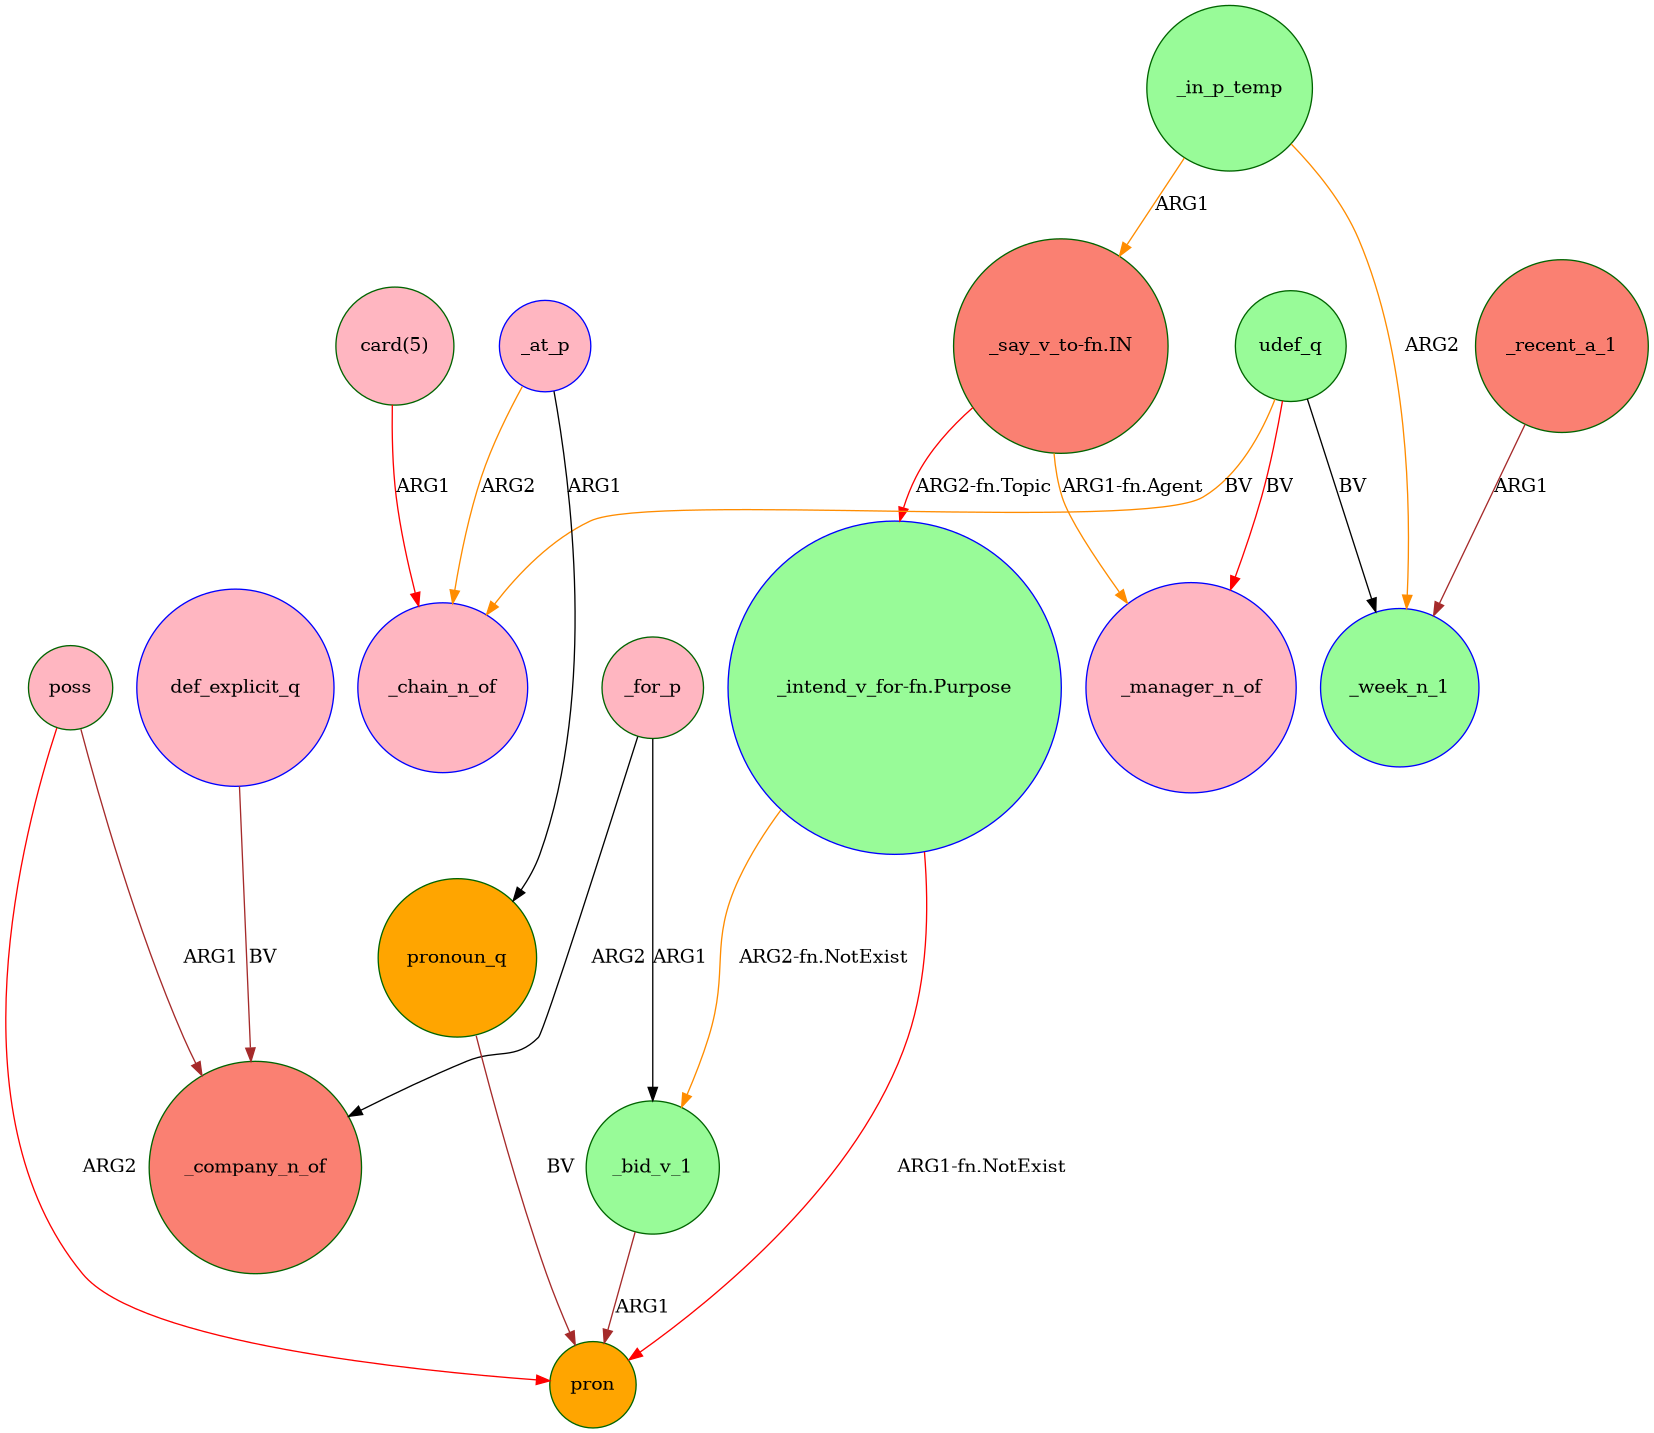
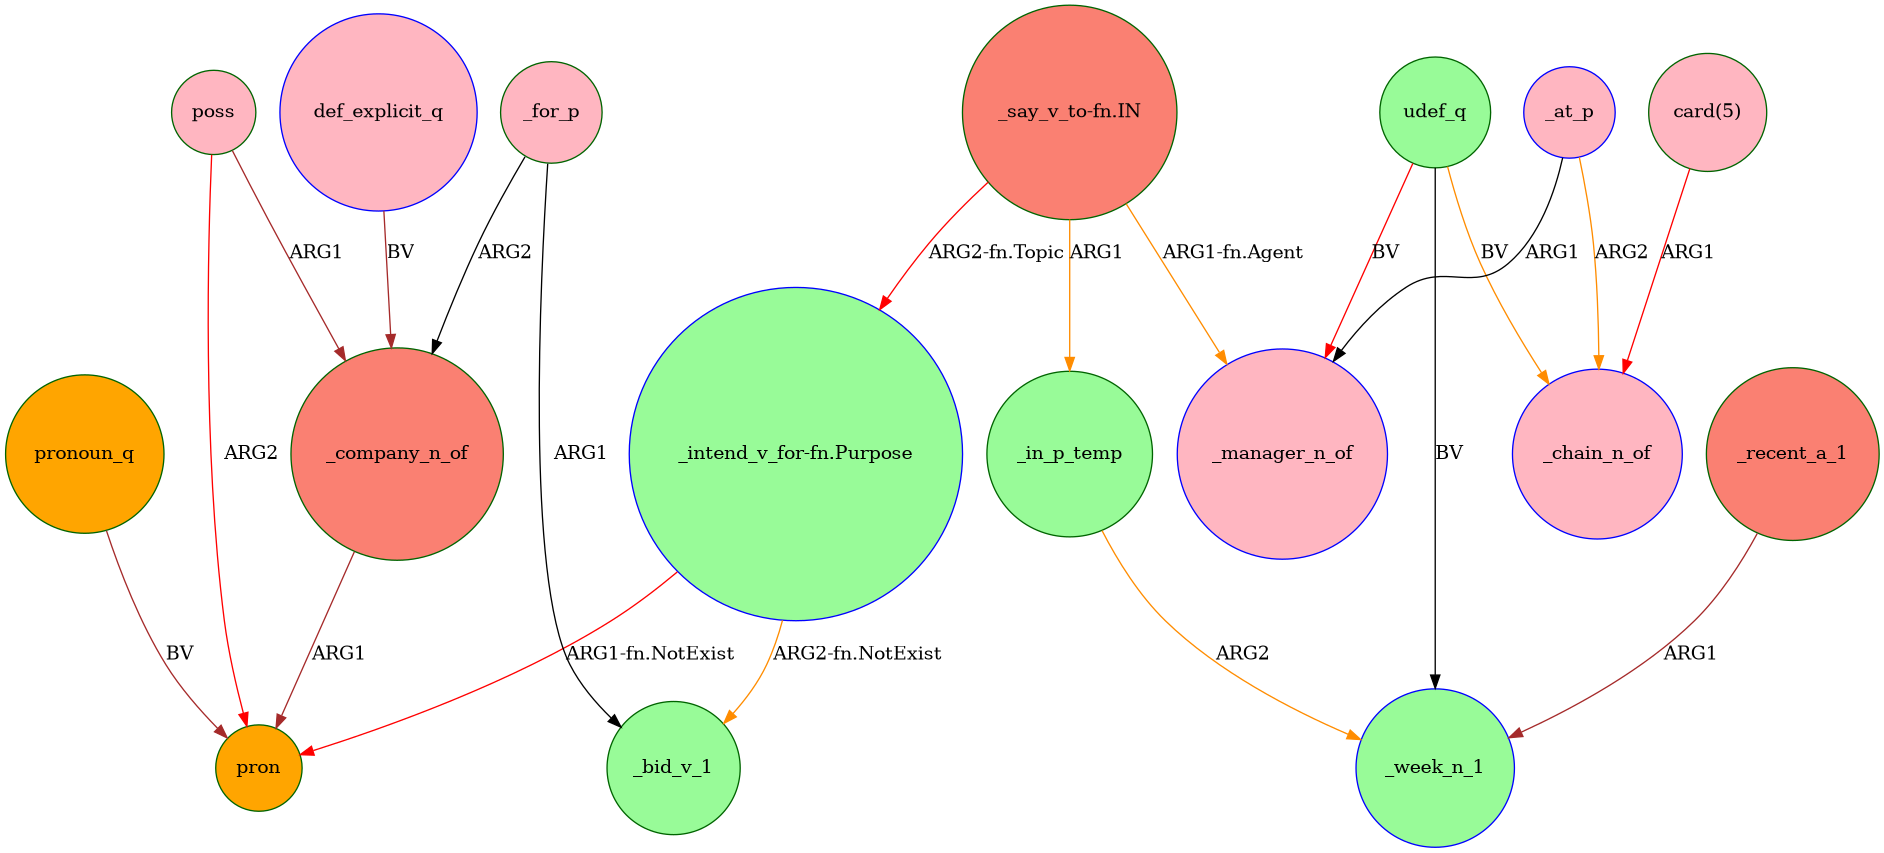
edge "_in_p_temp" -> "_say_v_to-fn.IN": reversed
edge "_at_p" -> "pronoun_q": now "_at_p" -> "_manager_n_of"
edge "_bid_v_1" -> "pron": now "_company_n_of" -> "pron"
